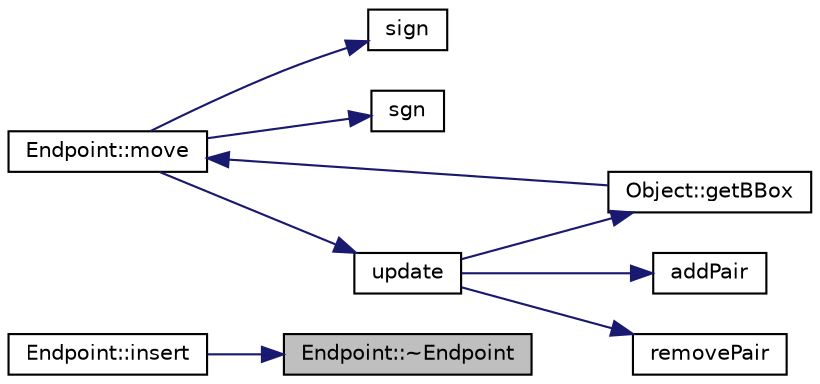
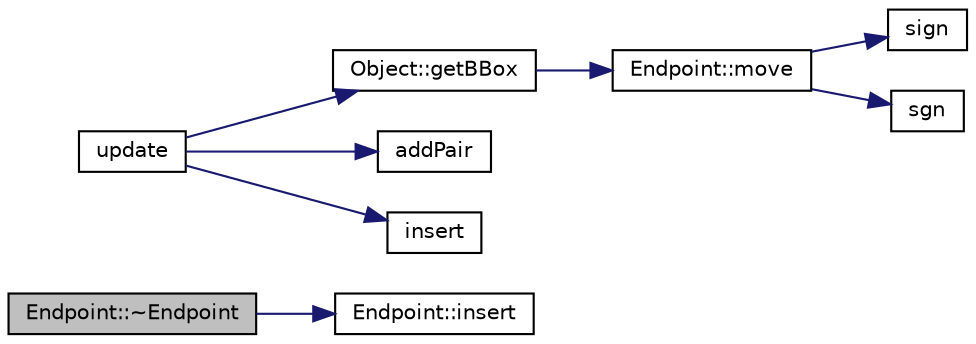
edge "Endpoint::move" -> "update": removed
edge "Endpoint::insert" -> "Endpoint::~Endpoint": reversed
node "removePair": label "removePair" -> "insert"
